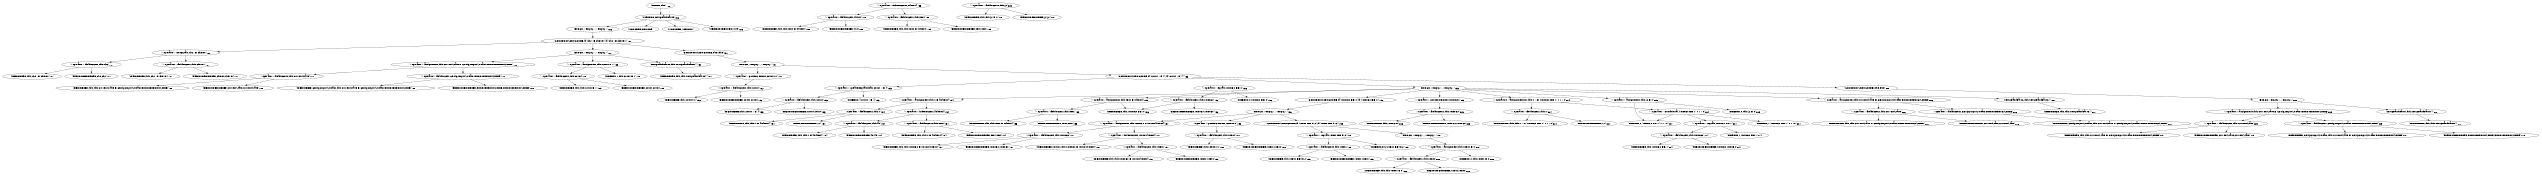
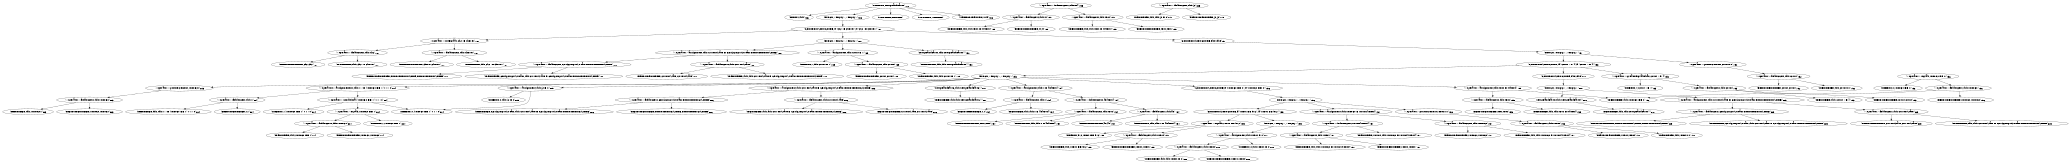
edge "(PARAM,this)" -> "(METHOD,setupRandPartB)": reversed
node "(FIELD_IDENTIFIER,RAND_PART_C_STATE,RAND_PART_C_STATE)": added
